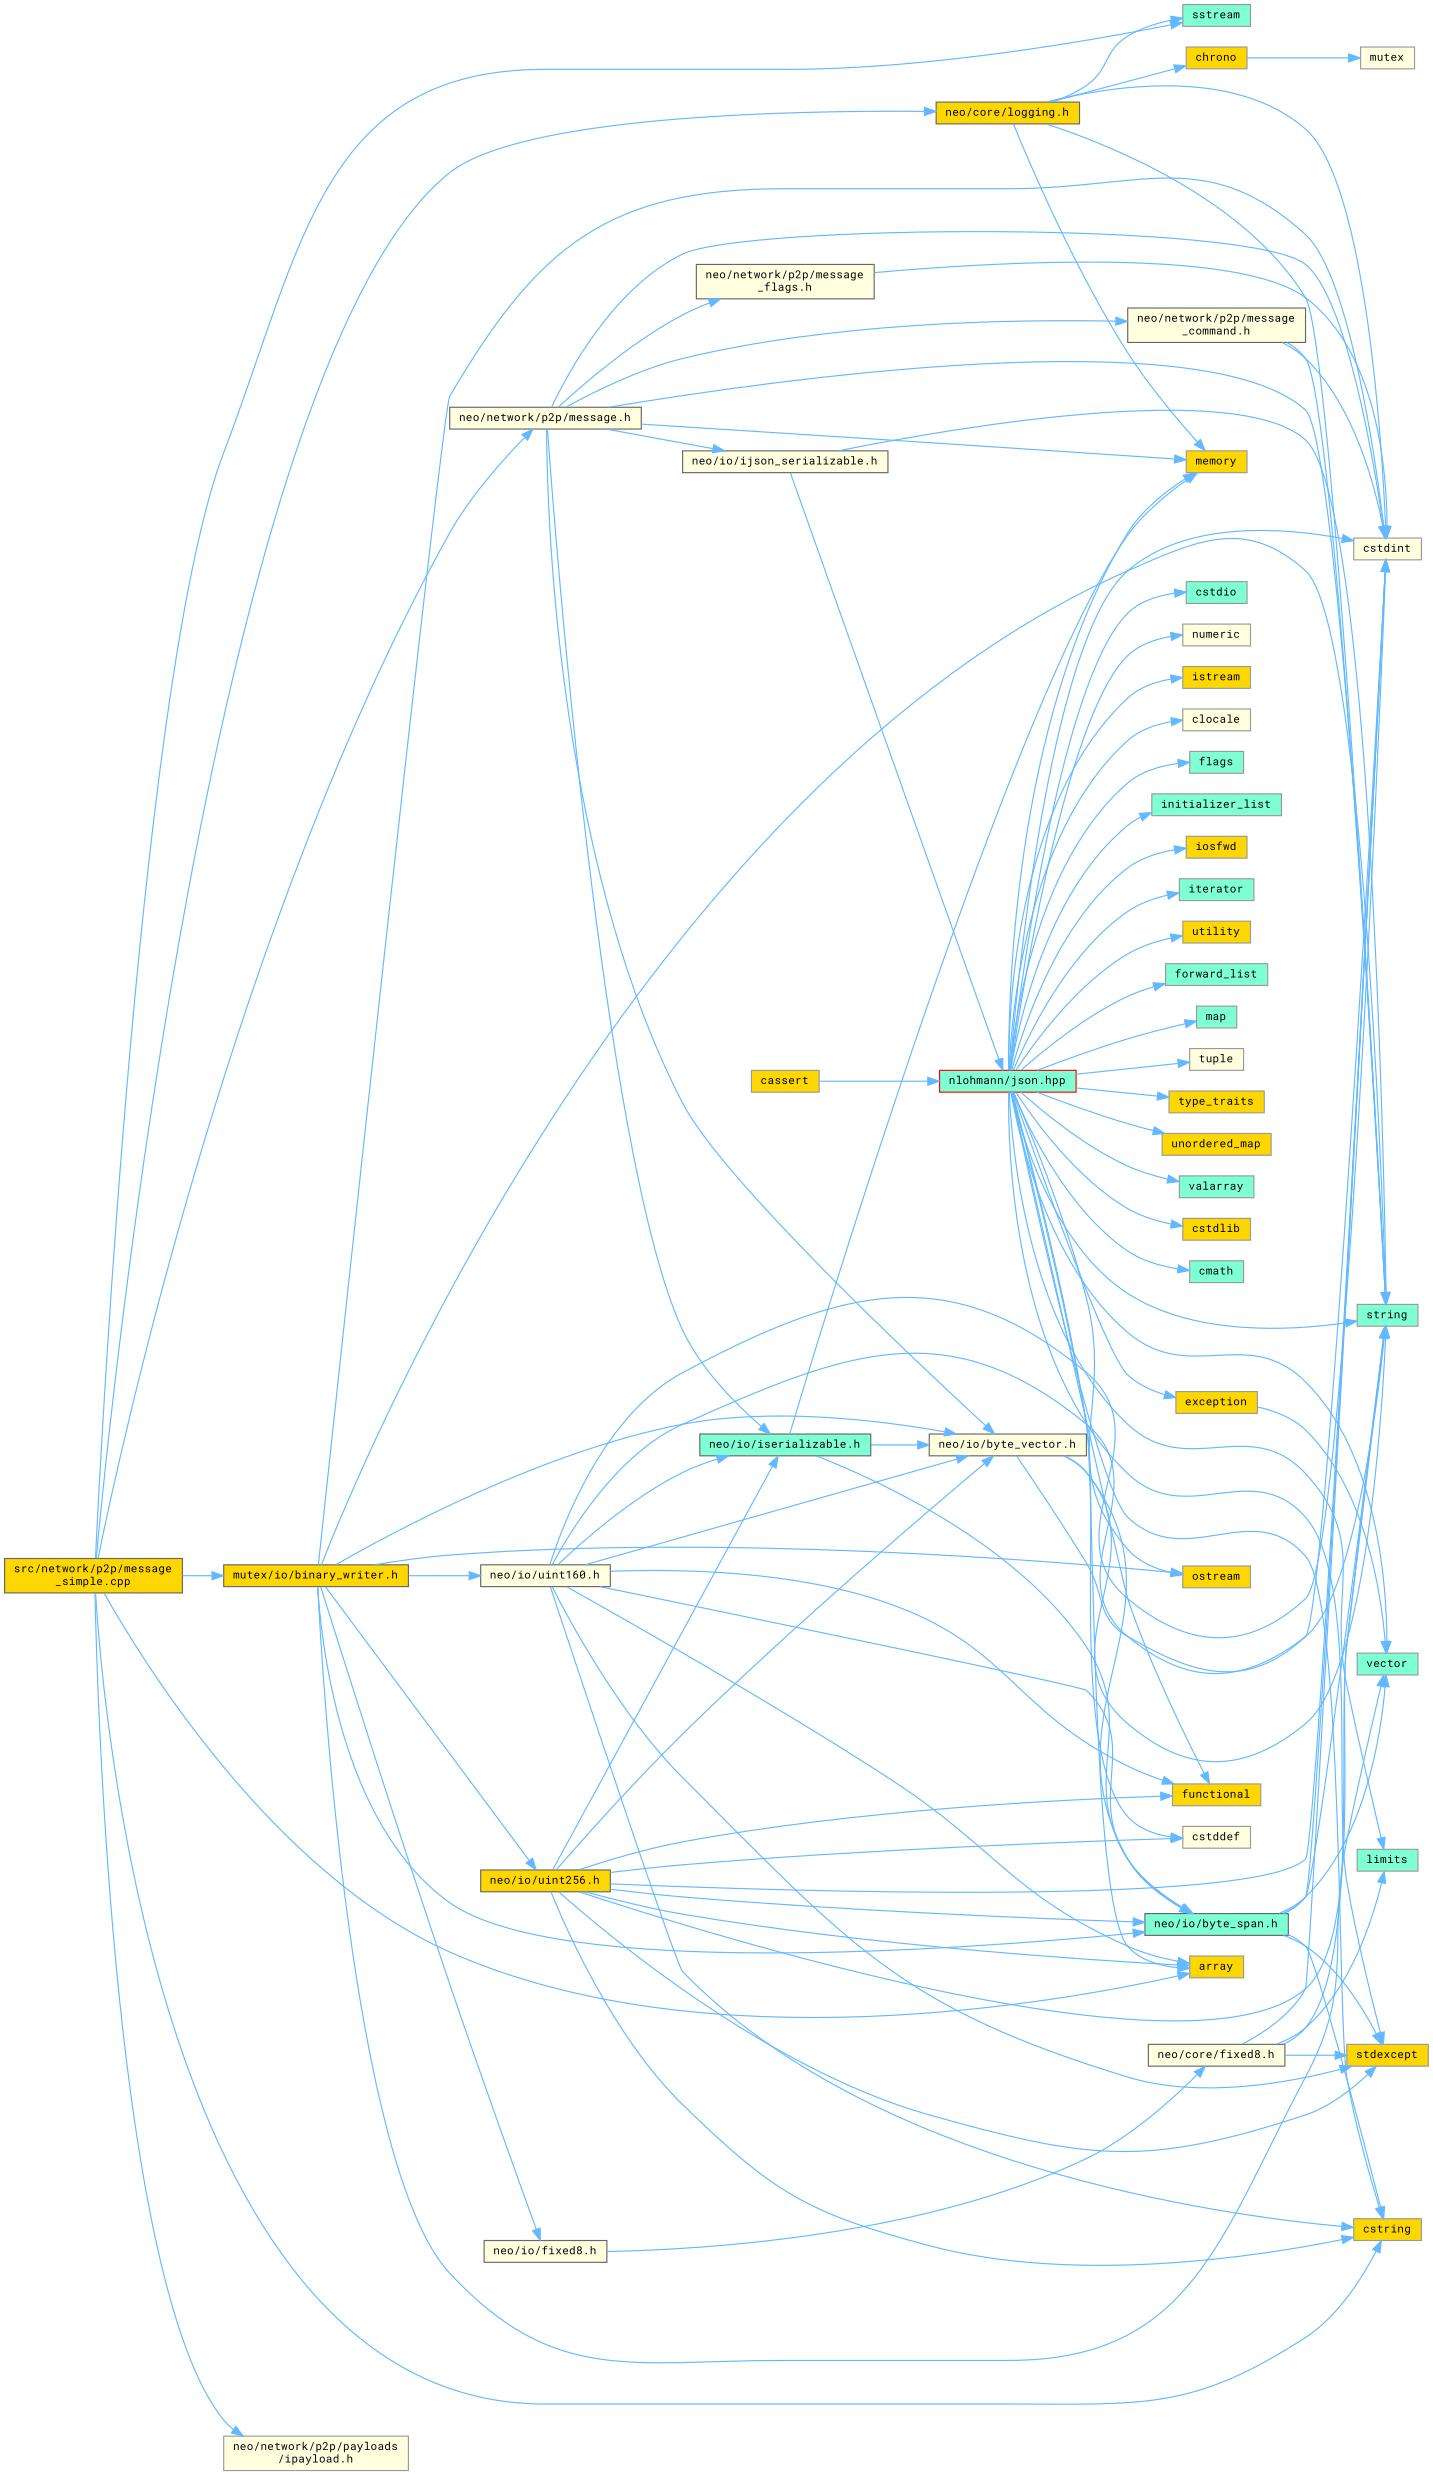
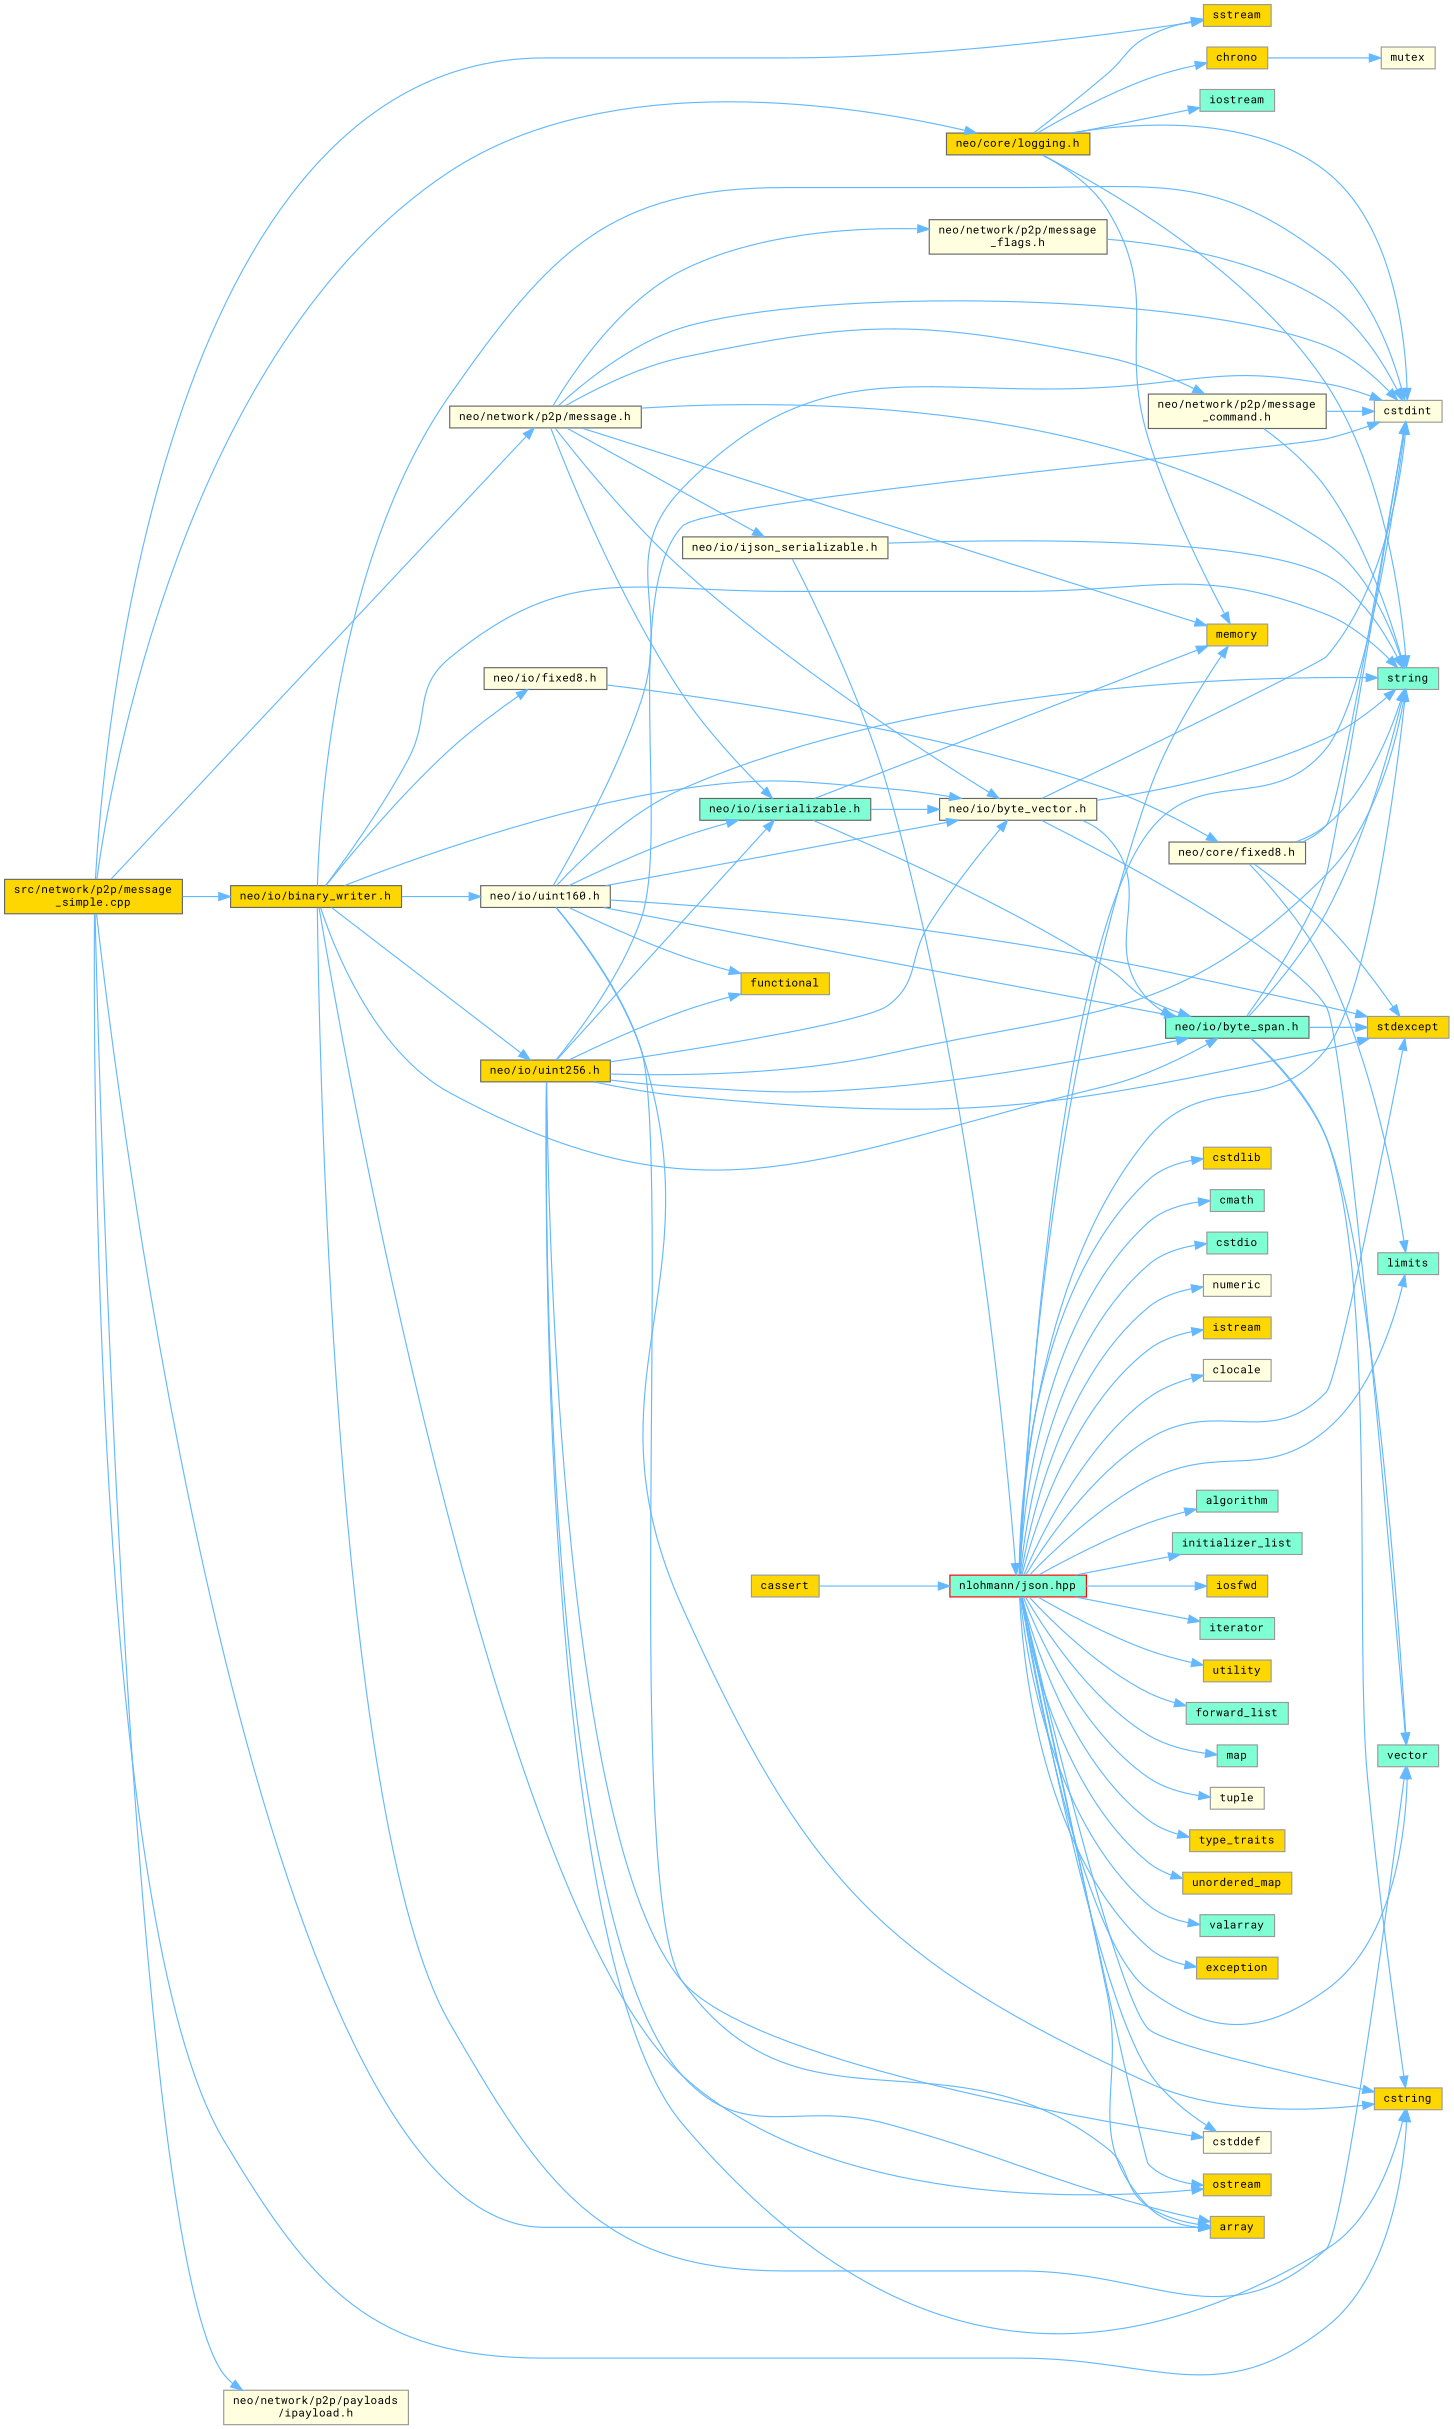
node "sstream": fillcolor aquamarine -> gold
node "iostream": added
node "flags": label "flags" -> "algorithm"
edge "exception" -> "vector": now "neo/io/byte_vector.h" -> "vector"
node "mutex/io/binary_writer.h": label "mutex/io/binary_writer.h" -> "neo/io/binary_writer.h"
edge "nlohmann/json.hpp" -> "functional": removed
